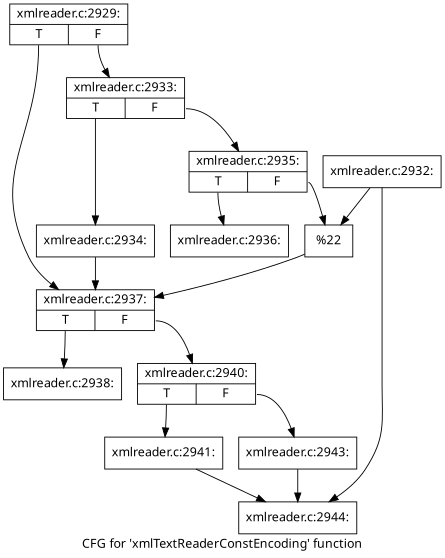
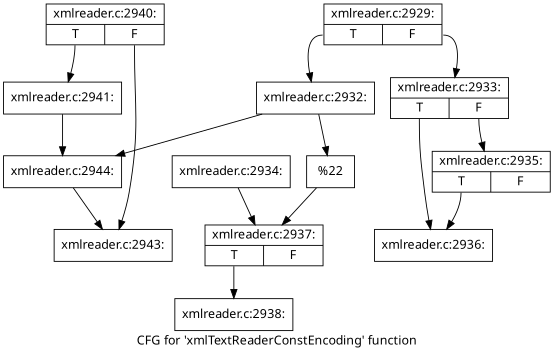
edge "xmlreader.c:2933:" -> "xmlreader.c:2934:": now "xmlreader.c:2933:" -> "xmlreader.c:2936:"
edge "xmlreader.c:2929:" -> "xmlreader.c:2937:": now "xmlreader.c:2929:" -> "xmlreader.c:2932:"
edge "xmlreader.c:2935:" -> "%22": removed
edge "xmlreader.c:2937:" -> "xmlreader.c:2940:": removed
edge "xmlreader.c:2943:" -> "xmlreader.c:2944:": reversed
